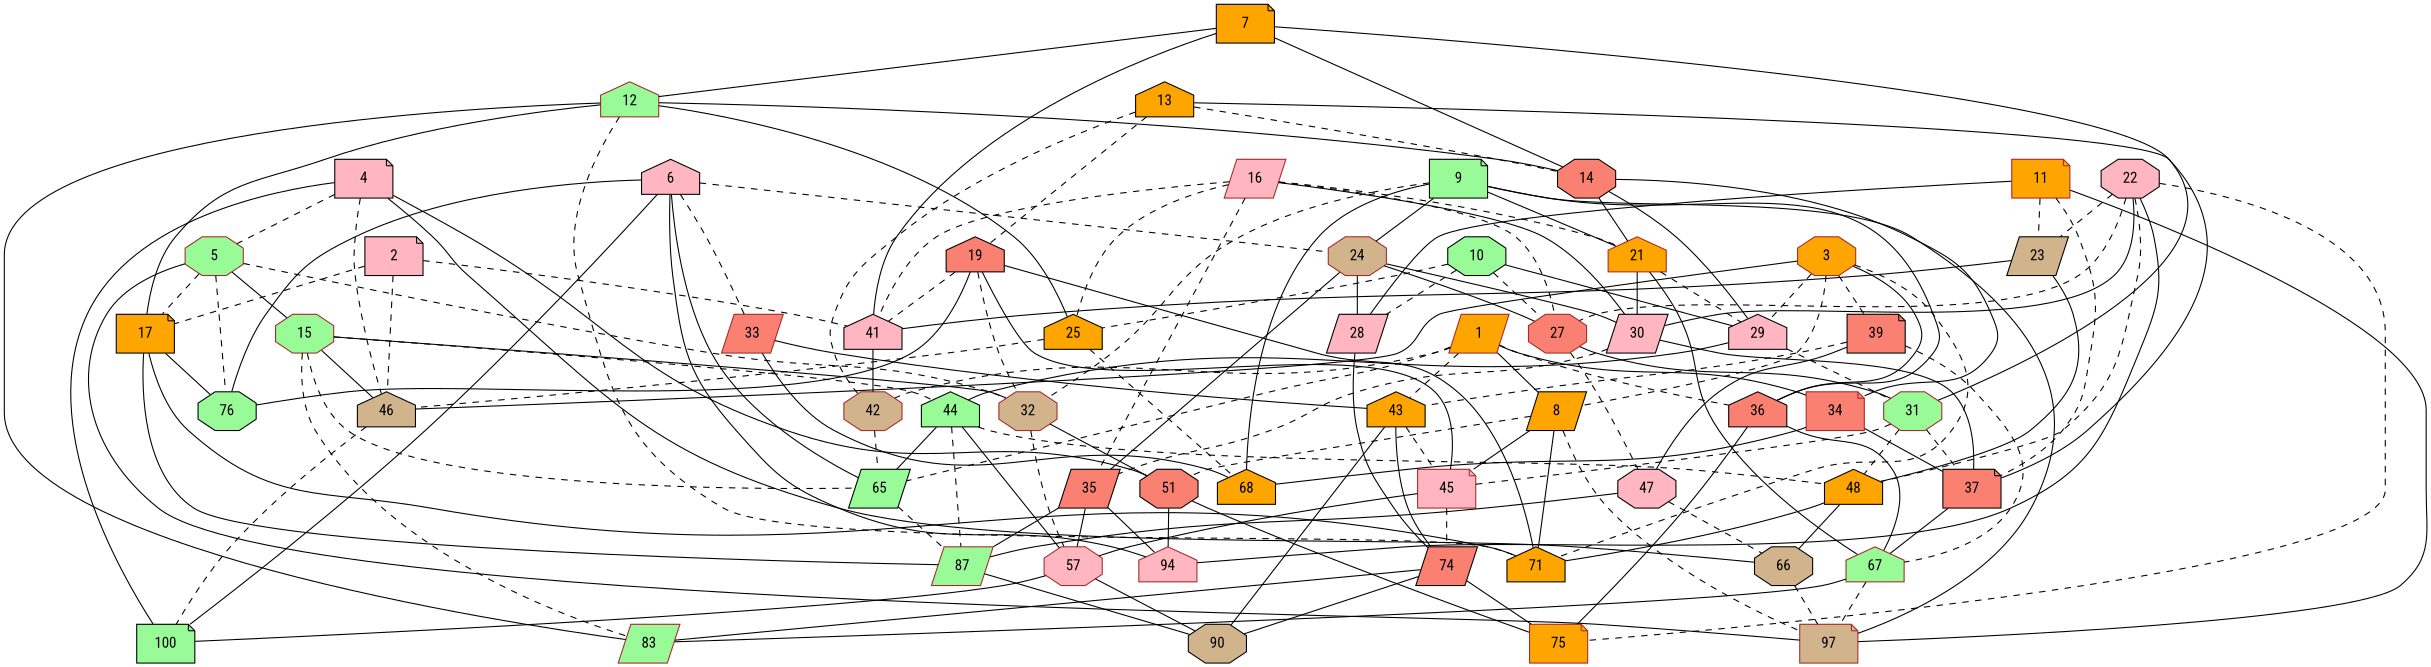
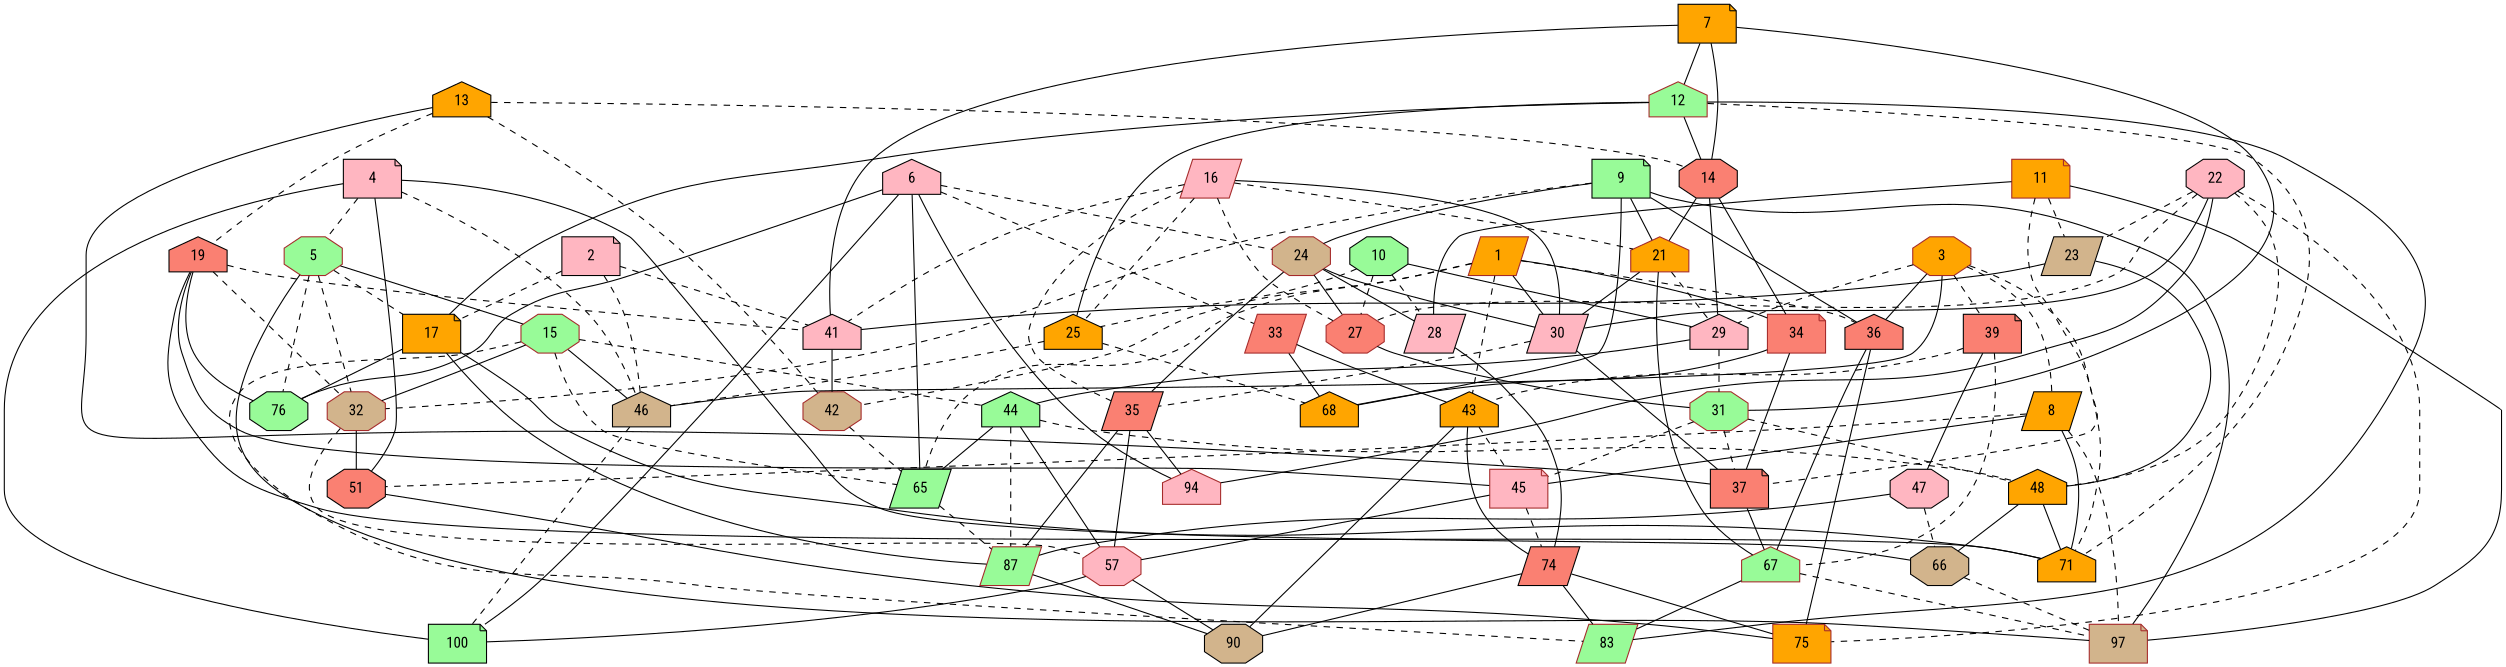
edge "1" -- "8": now "1" -- "30"
edge "27" -- "47": removed
edge "51" -- "94": removed
